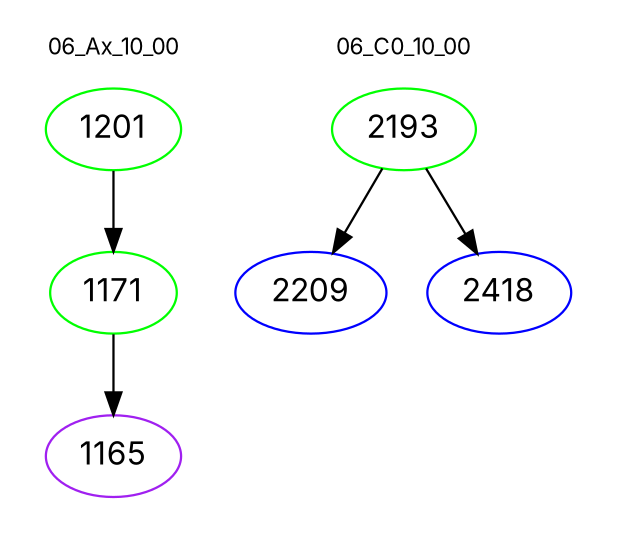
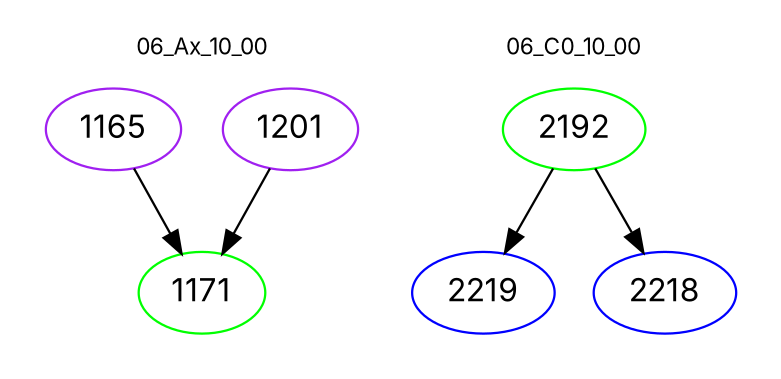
node "1201": color green -> purple
node "2193": label "2193" -> "2192"
node "2209": label "2209" -> "2219"
node "2418": label "2418" -> "2218"
edge "1171" -> "1165": reversed
